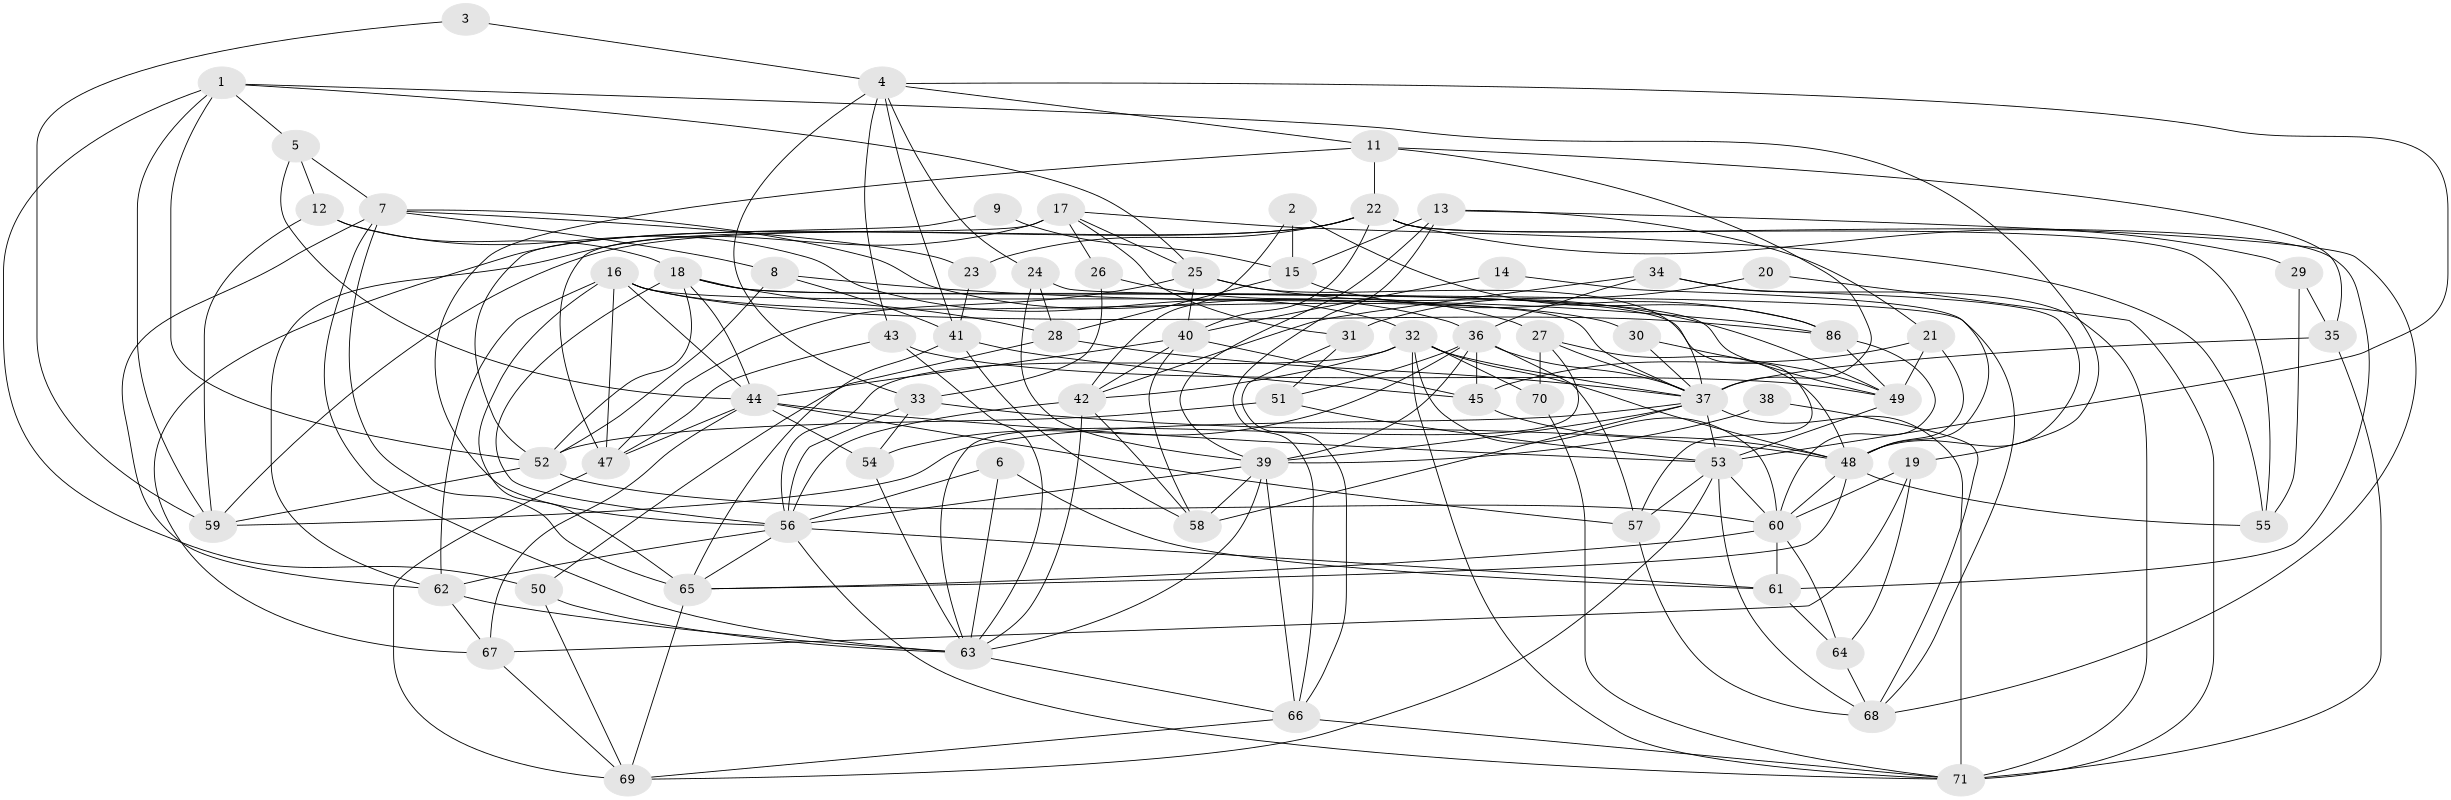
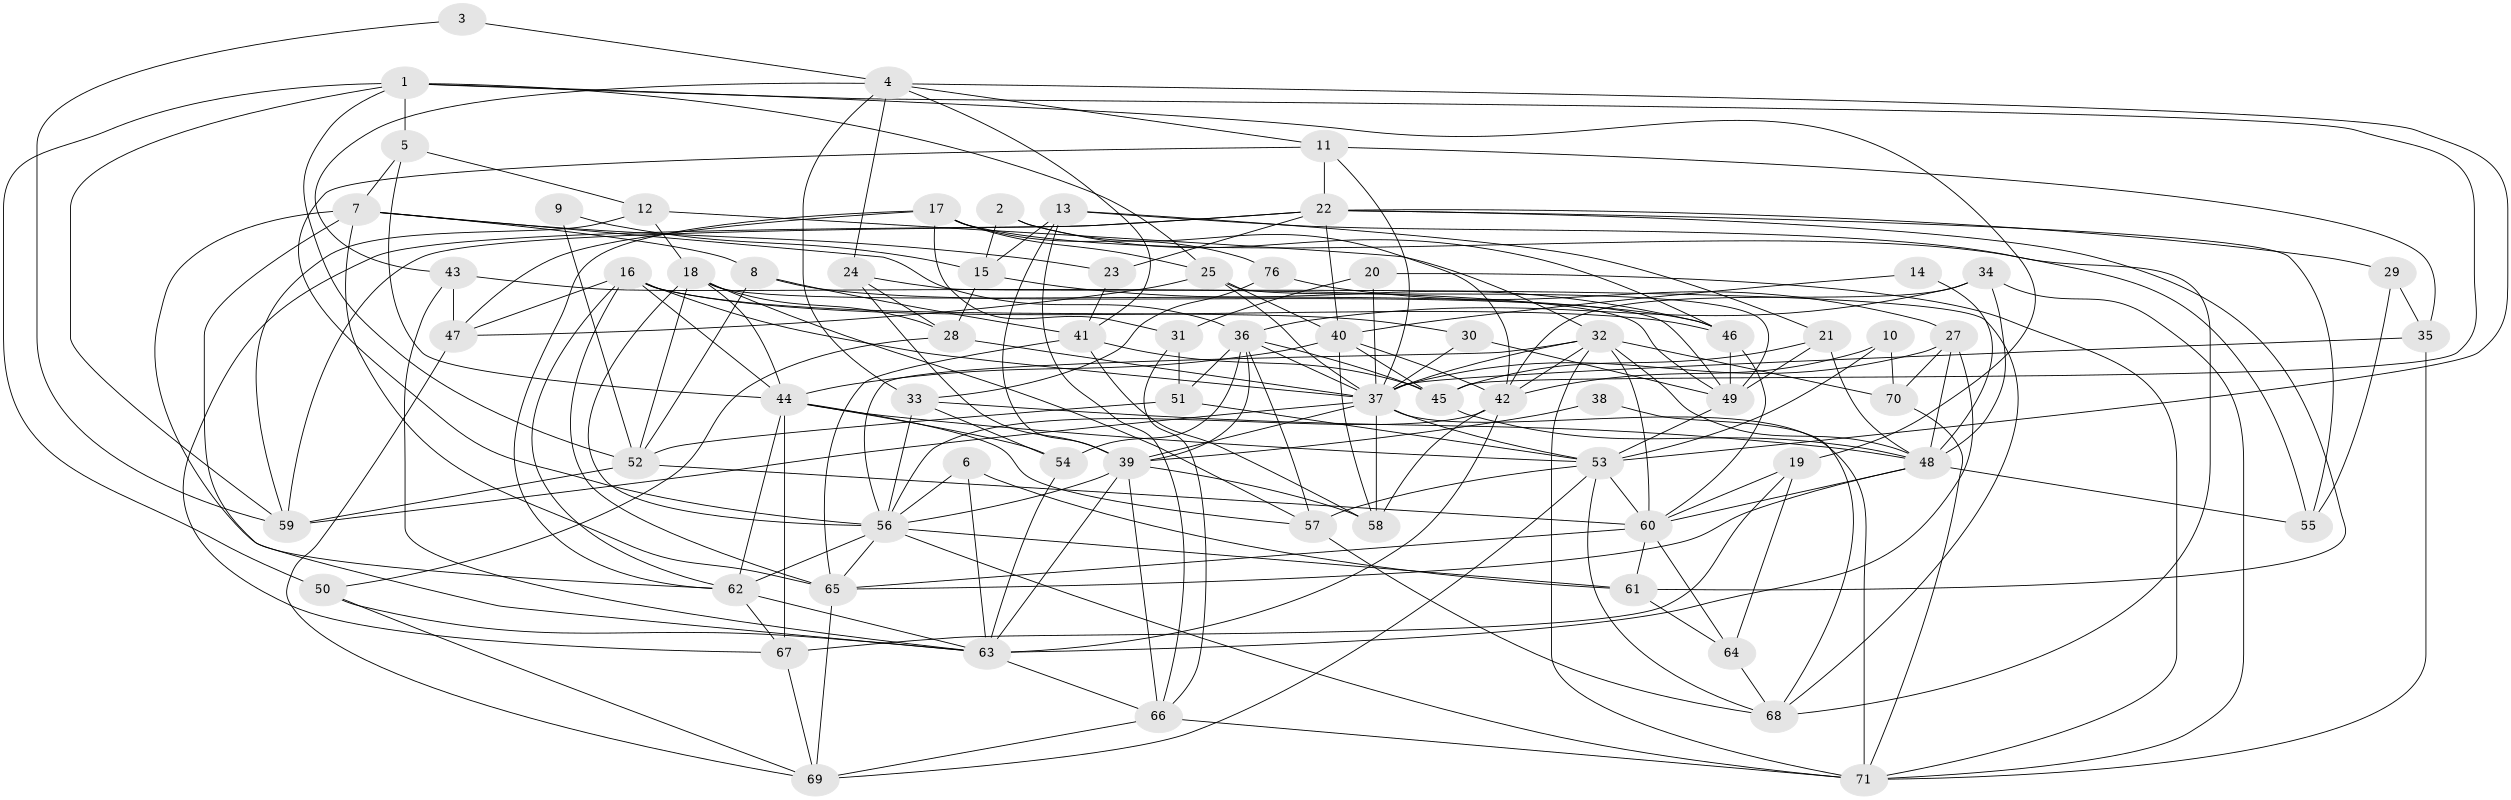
edge "1" -- "45": added
node "26": label "26" -> "76"
edge "20" -- "37": added
node "86": label "86" -> "46"
node "10": added
edge "44" -- "47": now "44" -- "62"
